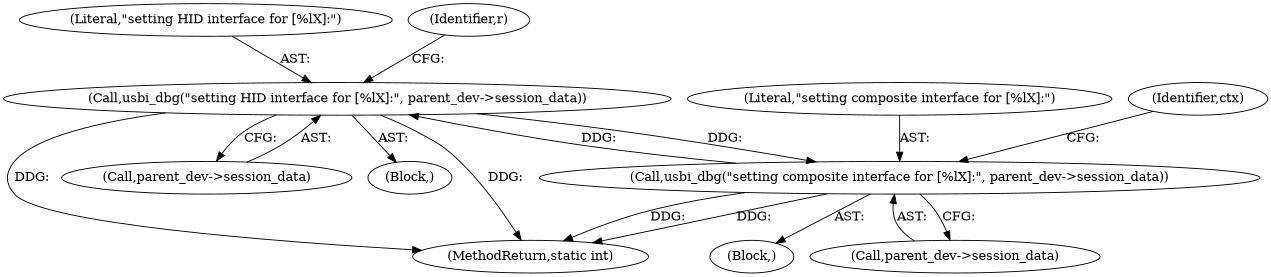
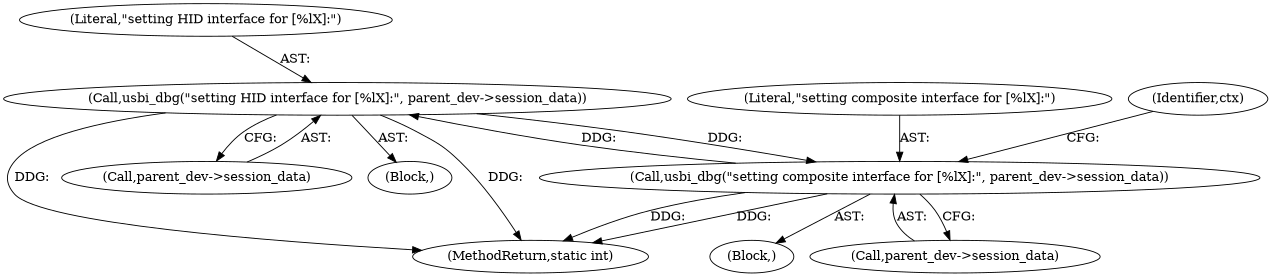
node "(Identifier,r)": removed
